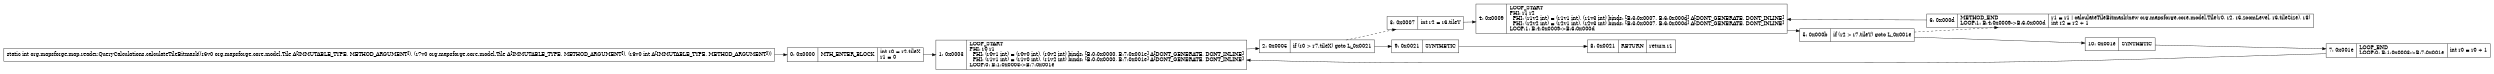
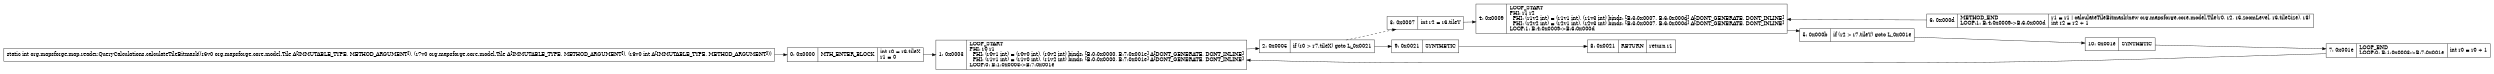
edge "5: 0x000b" -> "6: 0x000d": removed
node "0: 0x0000": text "int r0 = r2.tileX" -> "int r0 = r6.tileX"
